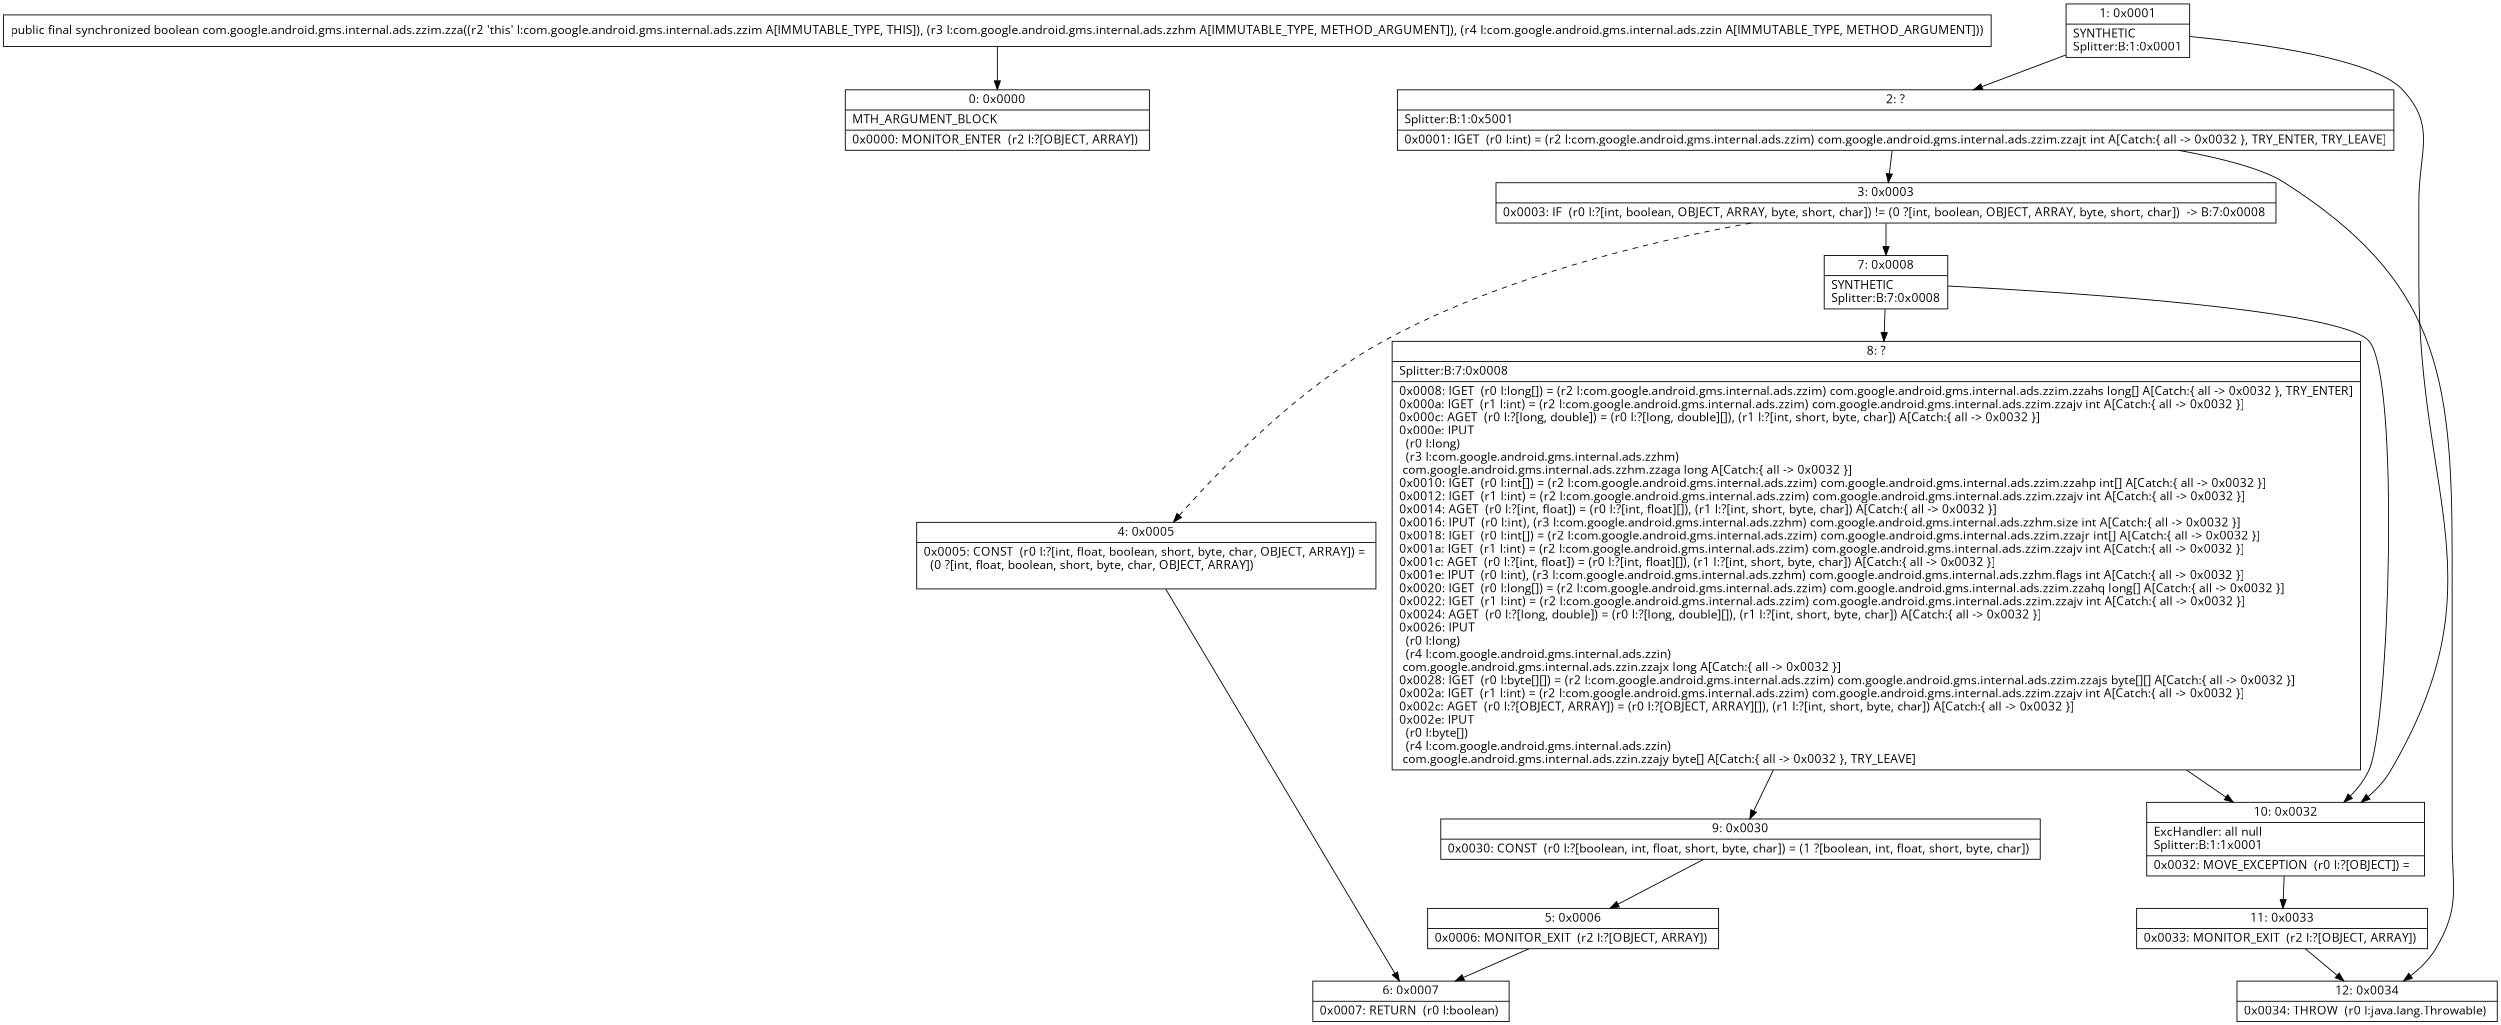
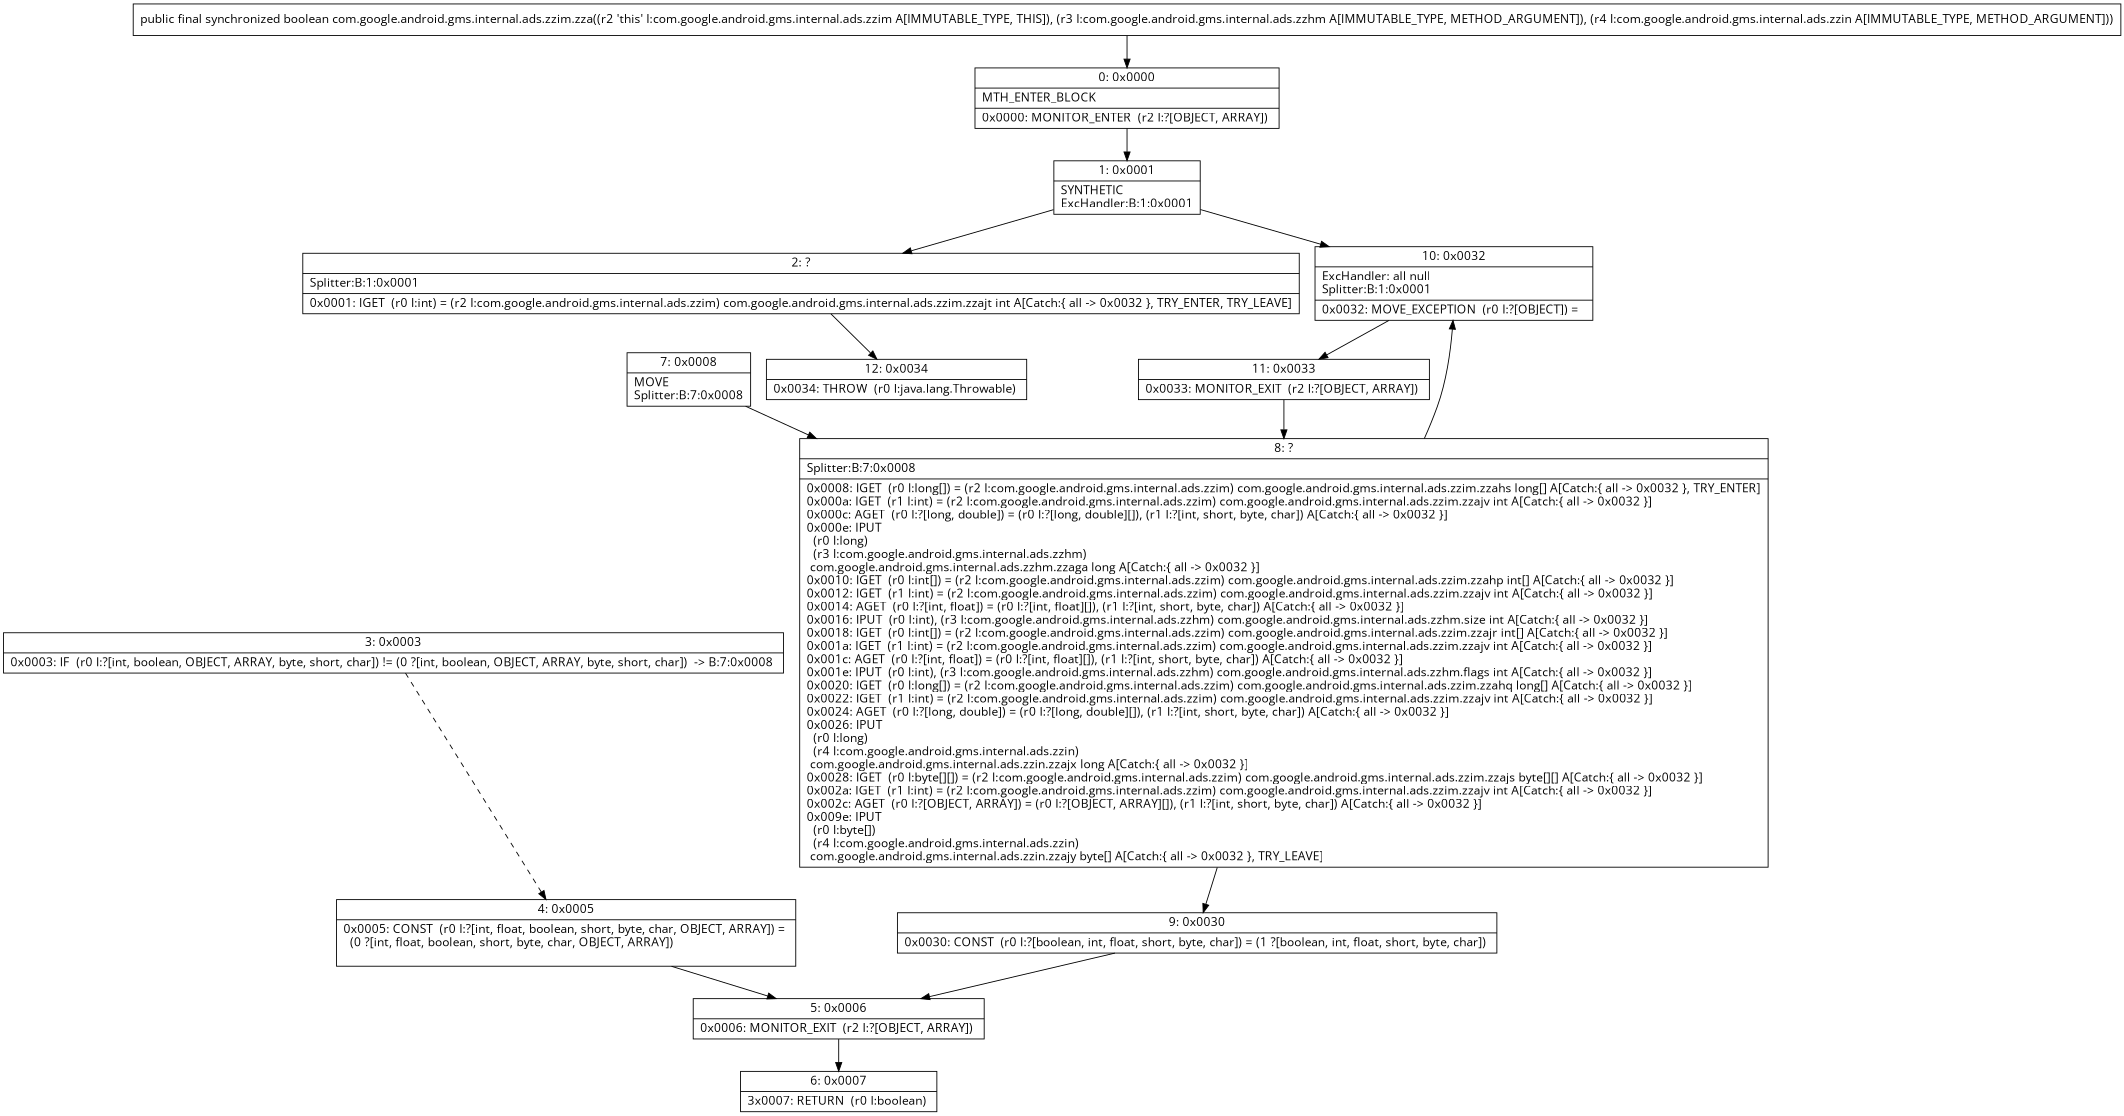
node "1: 0x0001": text "Splitter:B:1:0x0001" -> "ExcHandler:B:1:0x0001"
node "0: 0x0000": text "MTH_ARGUMENT_BLOCK" -> "MTH_ENTER_BLOCK"
node "2: ?": text "Splitter:B:1:0x5001" -> "Splitter:B:1:0x0001"
edge "0: 0x0000" -> "1: 0x0001": added
edge "2: ?" -> "3: 0x0003": removed
edge "3: 0x0003" -> "7: 0x0008": removed
node "7: 0x0008": text "SYNTHETIC" -> "MOVE"
edge "7: 0x0008" -> "10: 0x0032": removed
node "8: ?": text "0x002e: IPUT" -> "0x009e: IPUT"
edge "4: 0x0005" -> "6: 0x0007": now "4: 0x0005" -> "5: 0x0006"
node "10: 0x0032": text "Splitter:B:1:1x0001" -> "Splitter:B:1:0x0001"
edge "11: 0x0033" -> "12: 0x0034": now "11: 0x0033" -> "8: ?"
node "6: 0x0007": text "0x0007: RETURN  (r0 I:boolean)" -> "3x0007: RETURN  (r0 I:boolean)"
